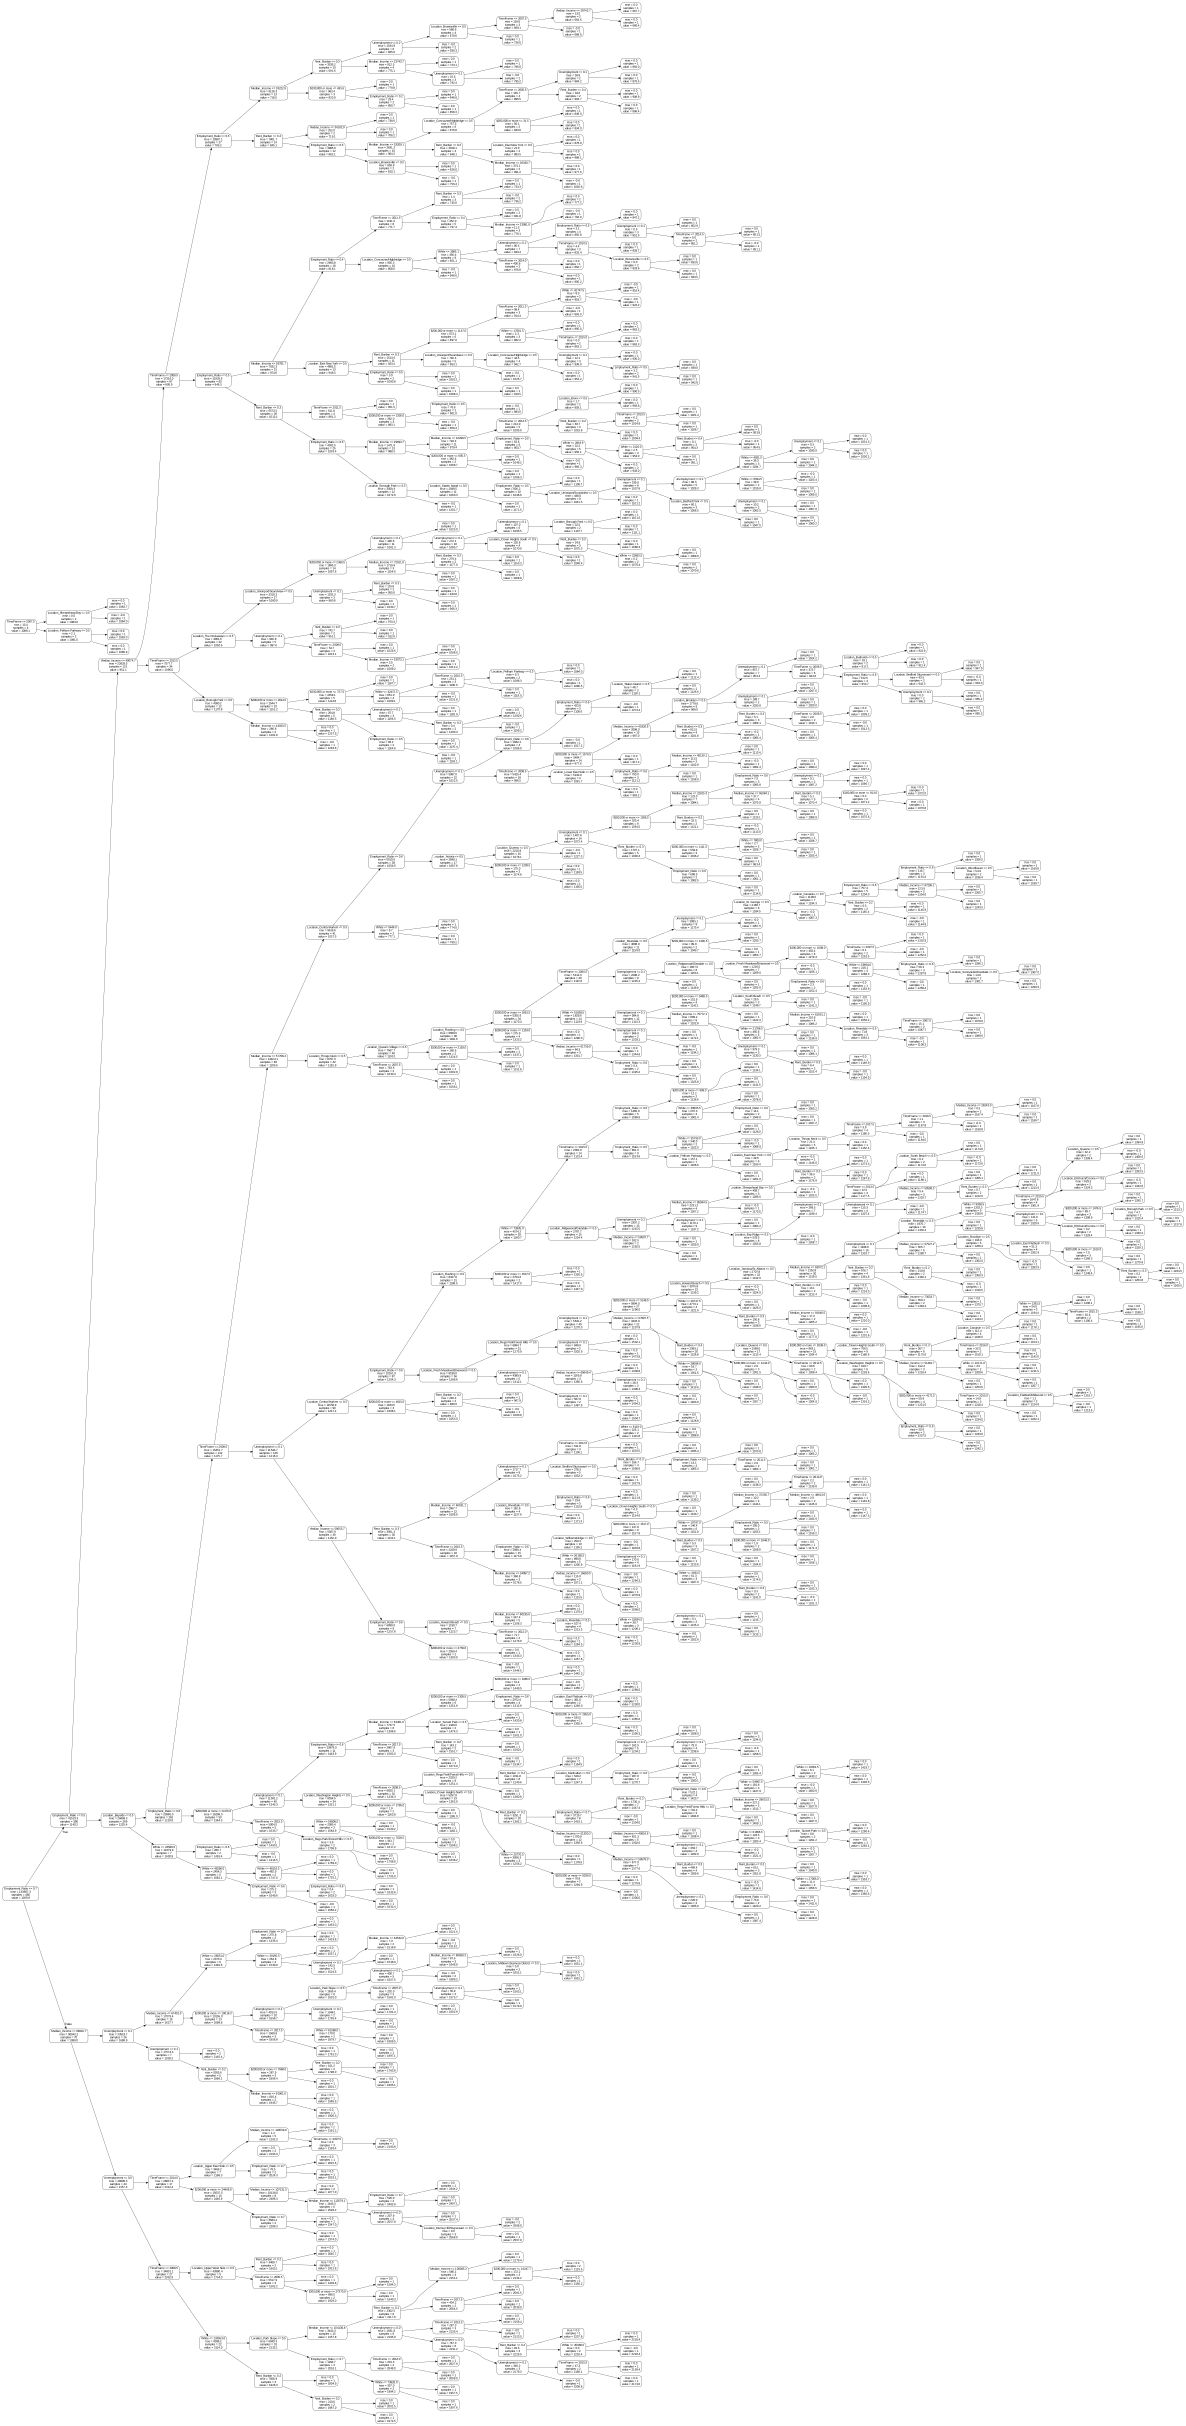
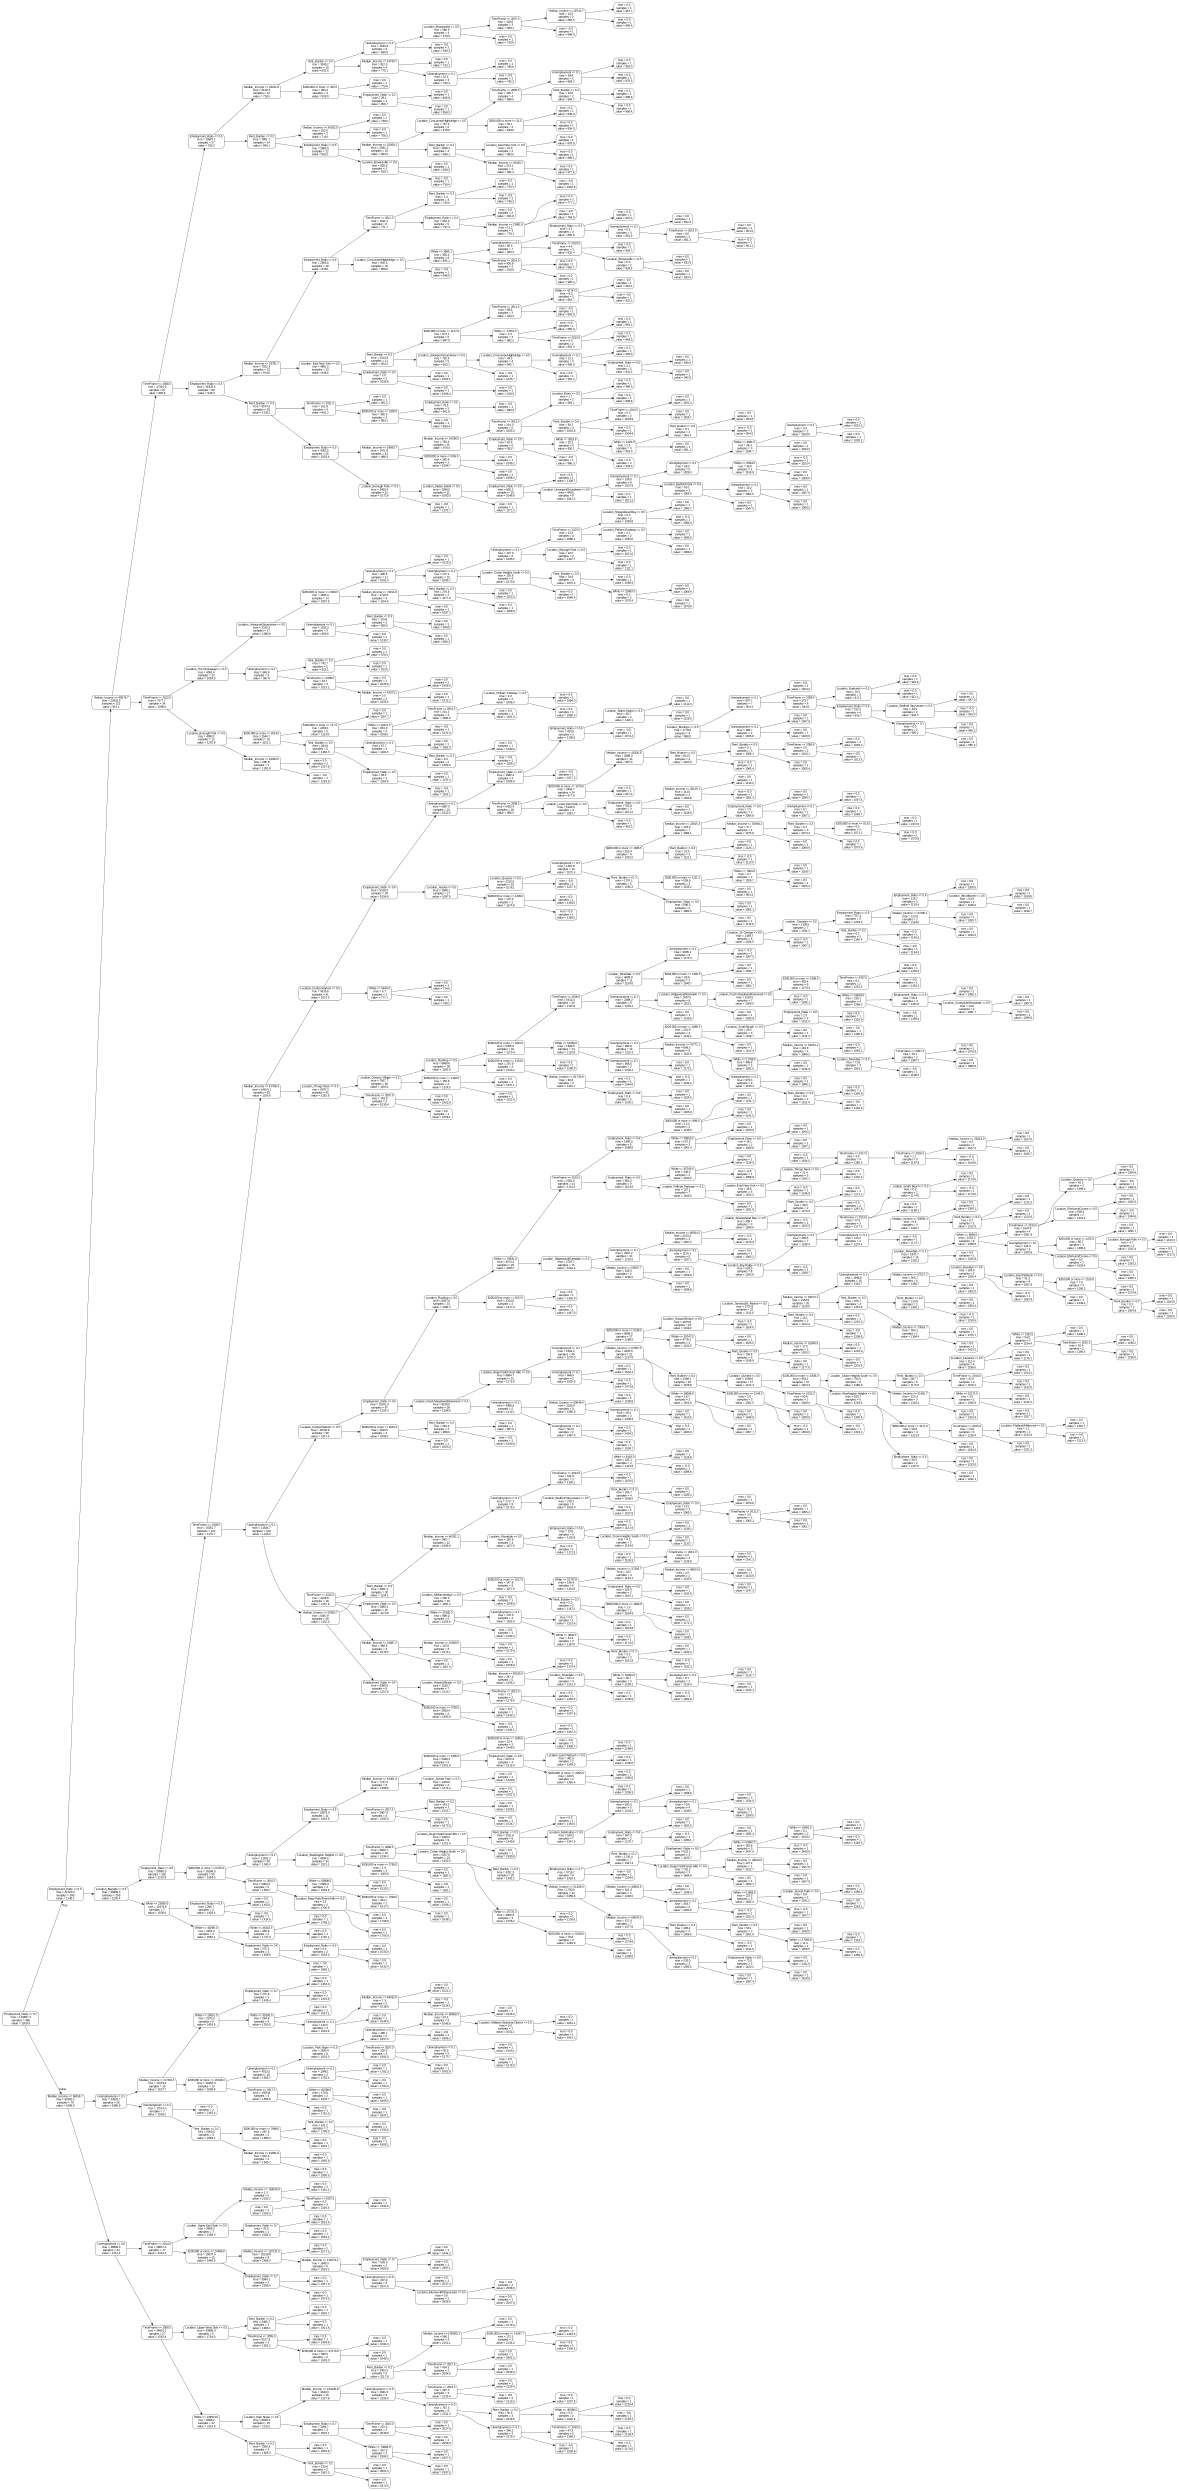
edge "Unemployment <= 0.1 mse = 107.0 samples = 6 value = 1095.5" -> "TimeFrame <= 2007.5 mse = 13.4 samples = 4 value = 1088.1": added
edge "TimeFrame <= 2017.5 mse = 3.9 samples = 4 value = 1166.5" -> "mse = -0.0 samples = 1 value = 1164.0": reversed
edge "Rent_Burden <= 0.3 mse = 3051.3 samples = 30 value = 1134.1" -> "TimeFrame <= 2015.5 mse = 2229.9 samples = 18 value = 1157.9": reversed
